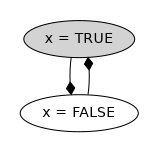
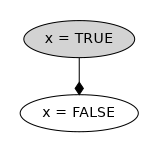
edge "x = FALSE" -> "x = TRUE": removed
